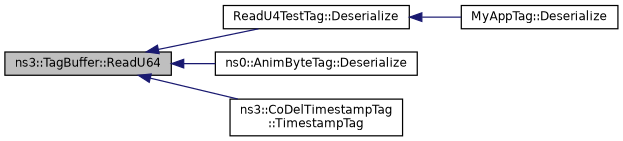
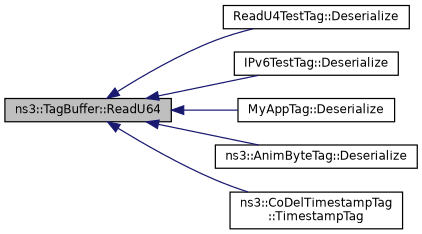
edge "MyAppTag::Deserialize" -> "ReadU4TestTag::Deserialize": now "MyAppTag::Deserialize" -> "ns3::TagBuffer::ReadU64"
node "ns0::AnimByteTag::Deserialize": label "ns0::AnimByteTag::Deserialize" -> "ns3::AnimByteTag::Deserialize"
node "IPv6TestTag::Deserialize": added
